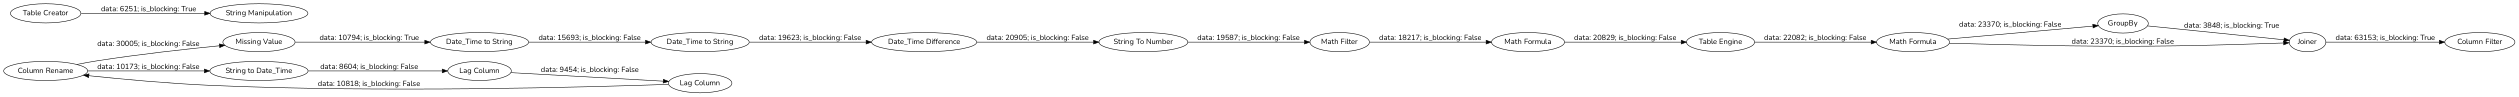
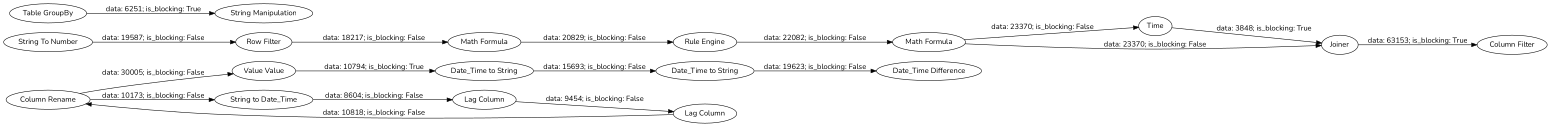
node "Table Creator": label "Table Creator" -> "Table GroupBy"
node "GroupBy": label "GroupBy" -> "Time"
node "Missing Value": label "Missing Value" -> "Value Value"
edge "Date_Time Difference" -> "String To Number": removed, label "data: 20905; is_blocking: False"
node "Math Filter": label "Math Filter" -> "Row Filter"
node "Table Engine": label "Table Engine" -> "Rule Engine"
